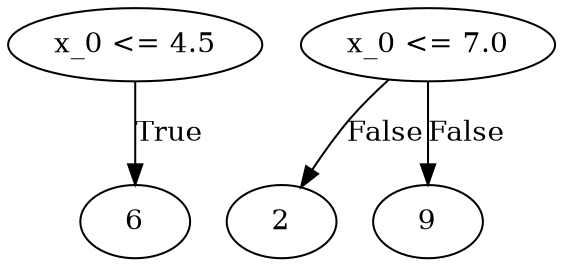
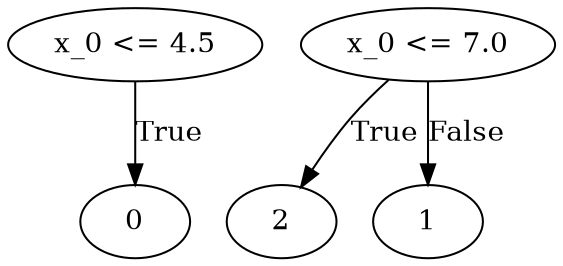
edge "x_0 <= 7.0" -> "2": label "False" -> "True"
node "6": label "6" -> "0"
node "9": label "9" -> "1"
